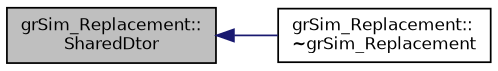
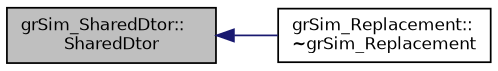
node "grSim_Replacement:: SharedDtor": label "grSim_Replacement:: SharedDtor" -> "grSim_SharedDtor:: SharedDtor"
